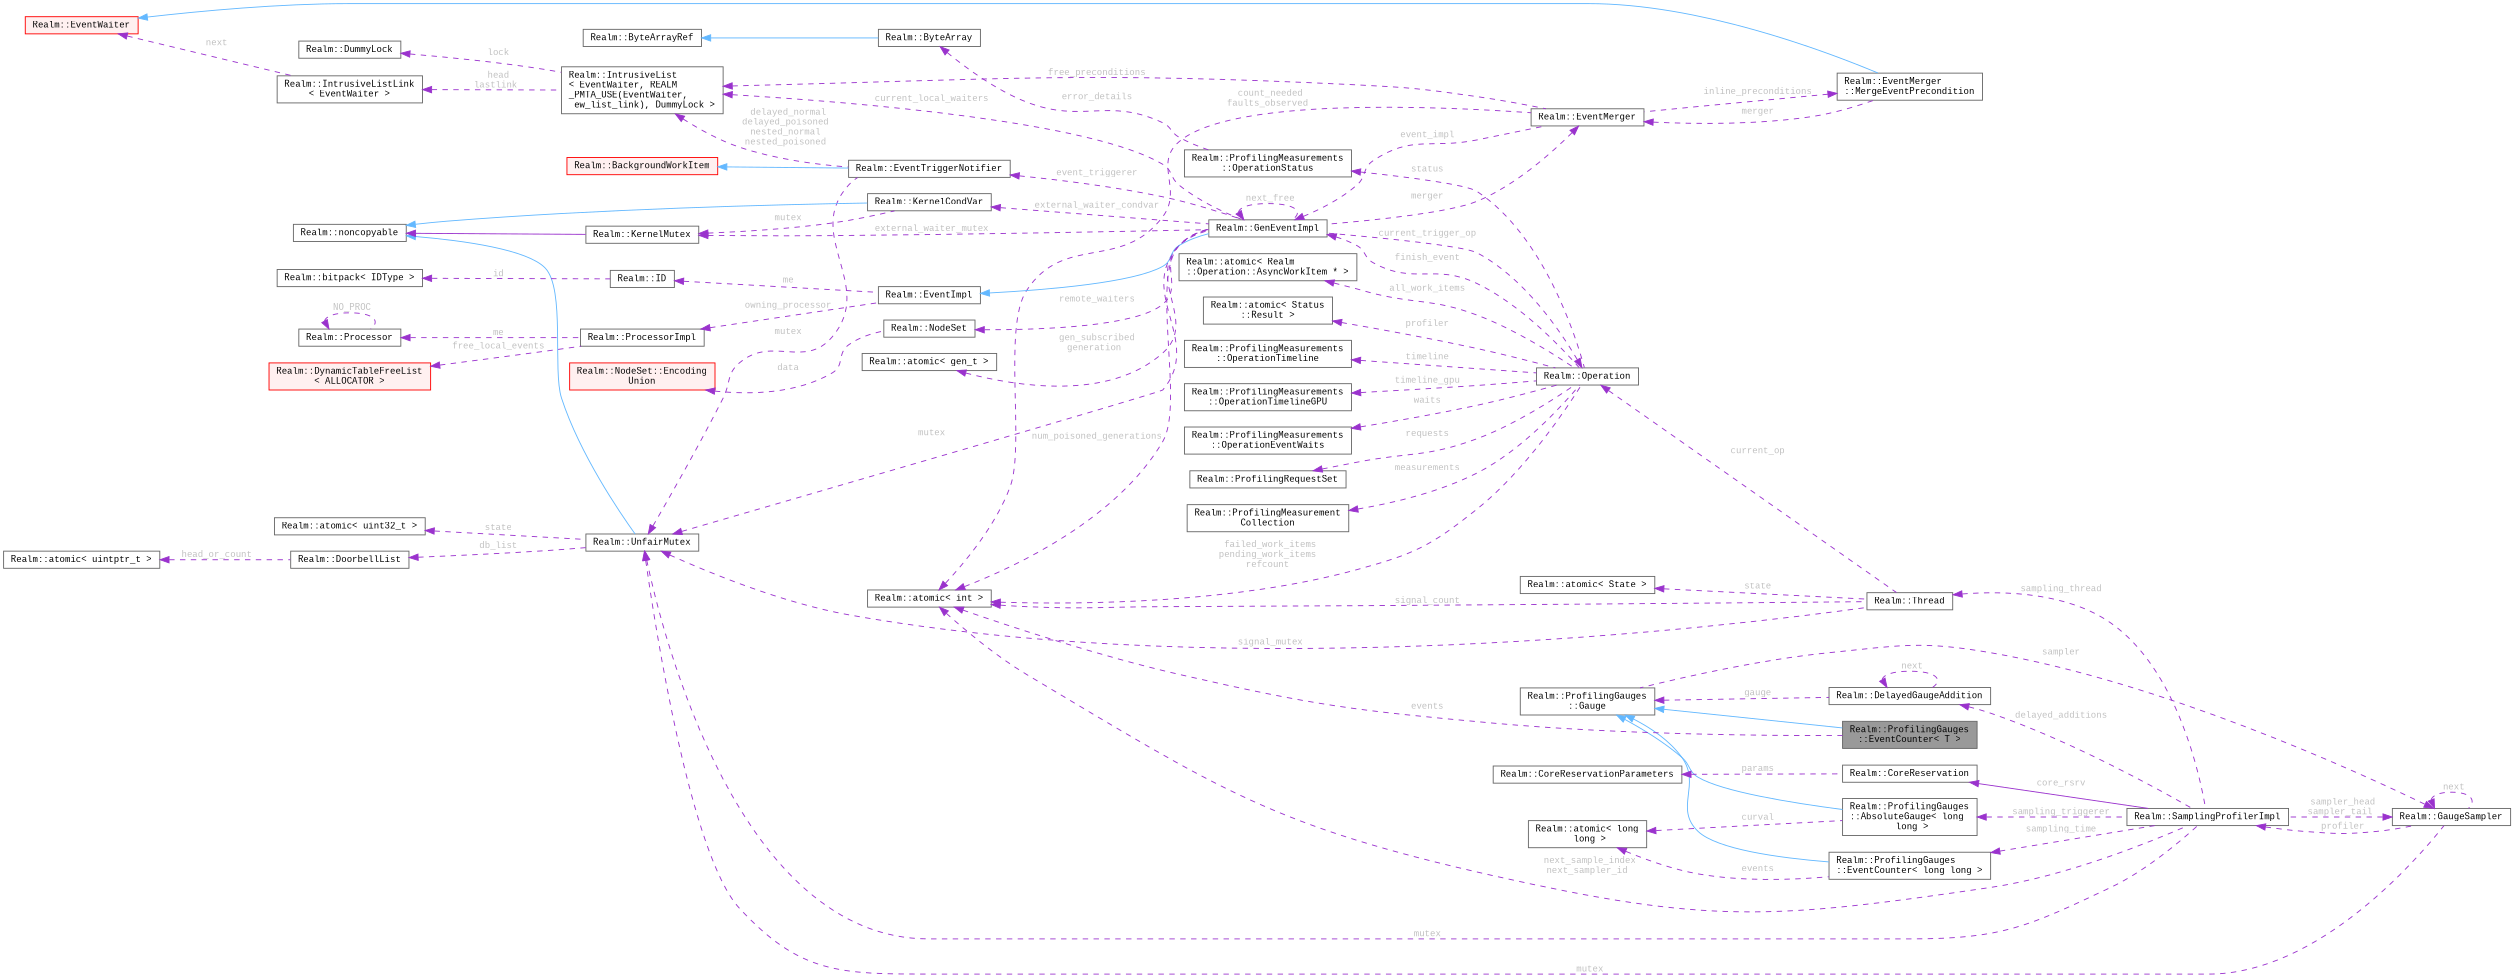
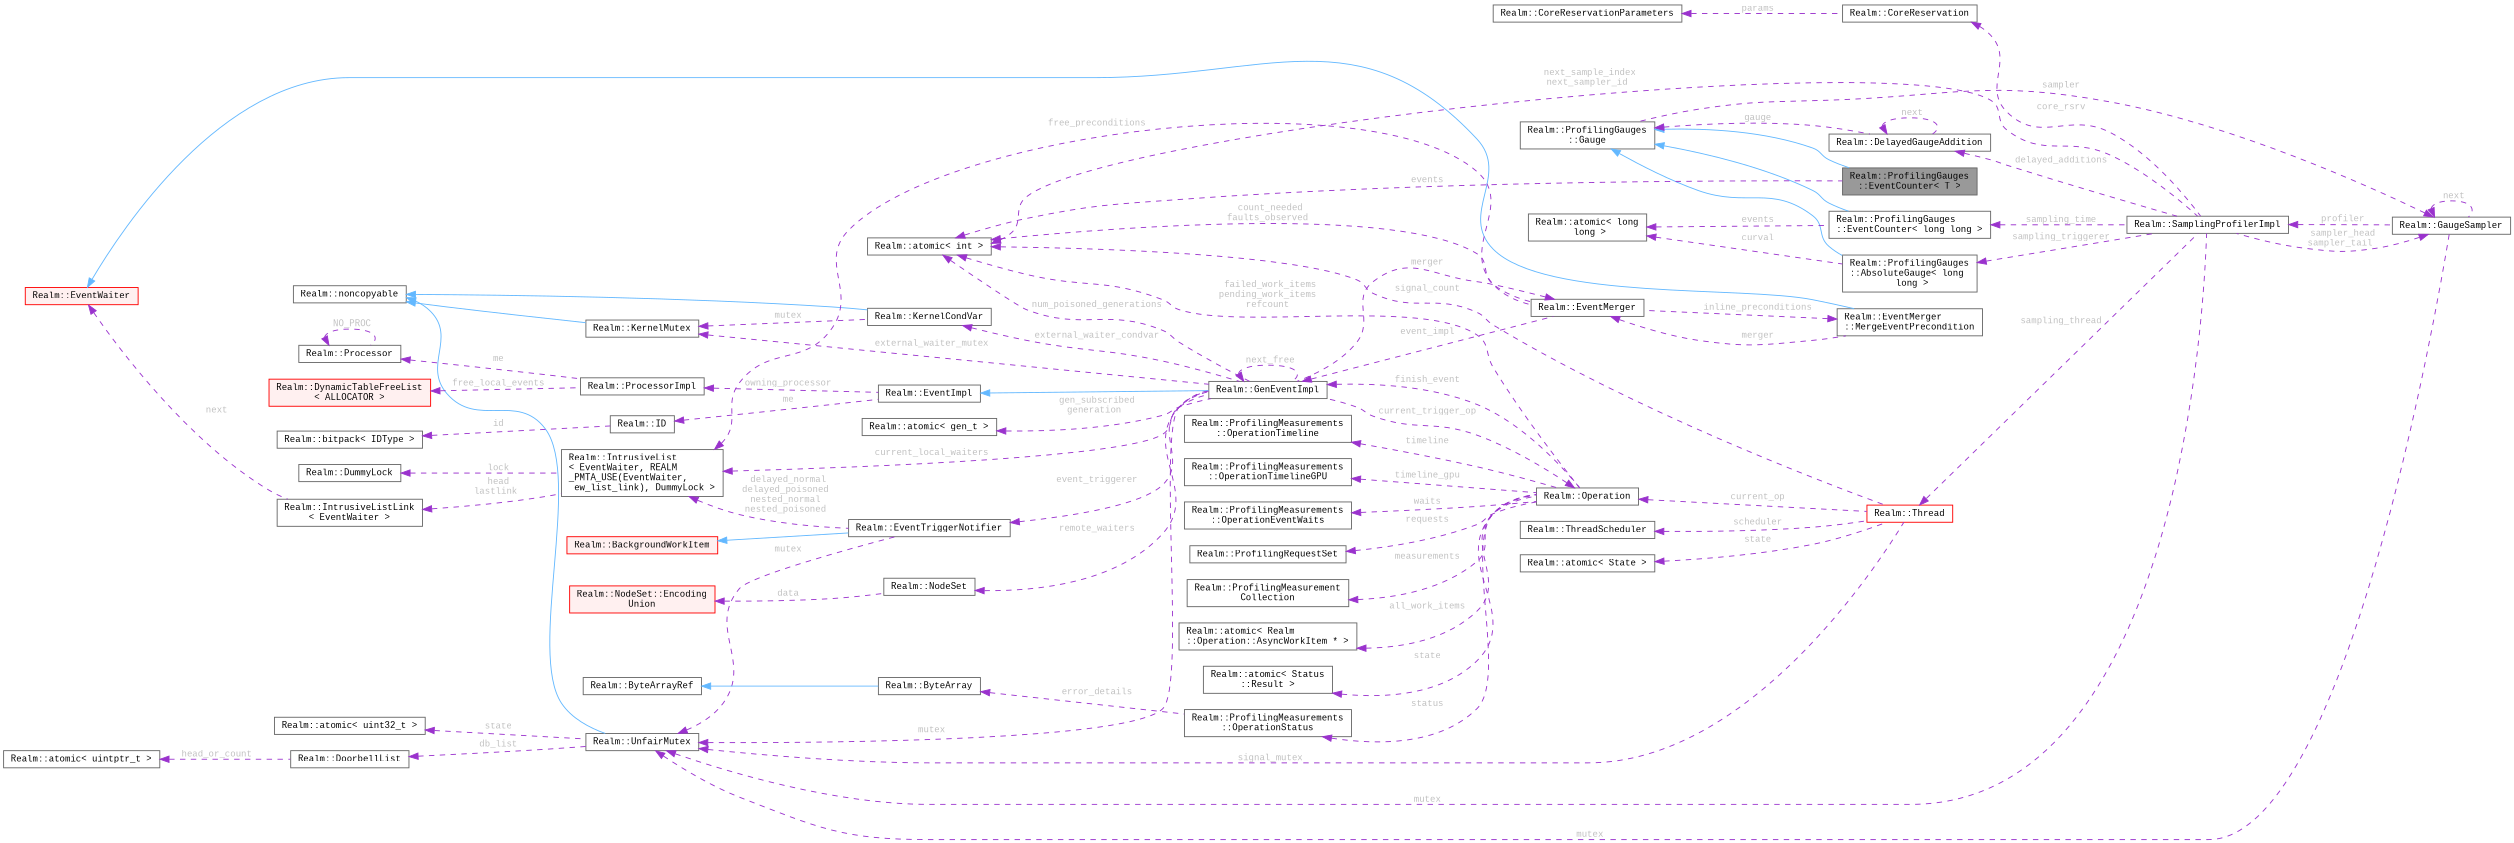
edge "Realm::KernelMutex" -> "Realm::noncopyable": color darkorchid3 -> steelblue1
edge "Realm::Operation" -> "Realm::atomic< Status ::Result >": label " profiler" -> " state"
node "Realm::ThreadScheduler": added
node "Realm::Thread": color gray40 -> red
edge "Realm::SamplingProfilerImpl" -> "Realm::CoreReservation": style solid -> dashed
